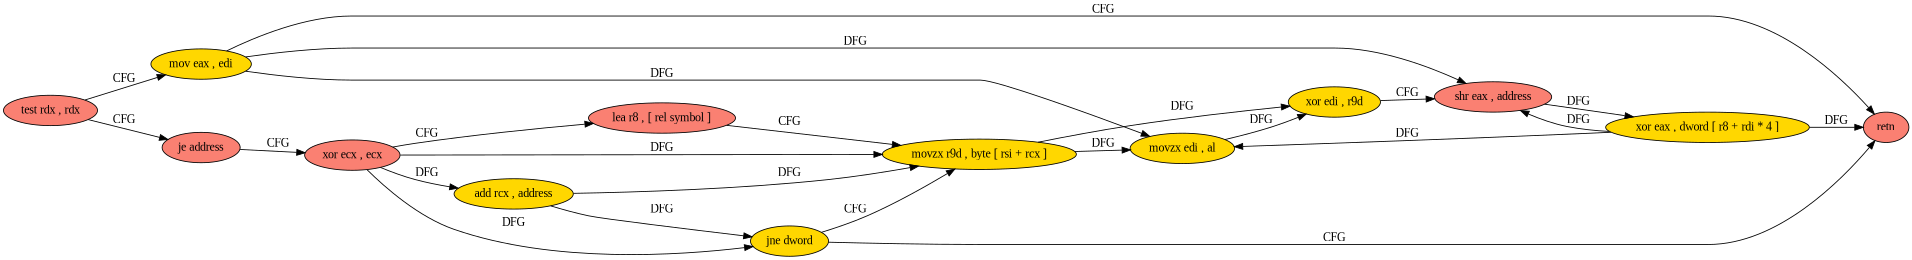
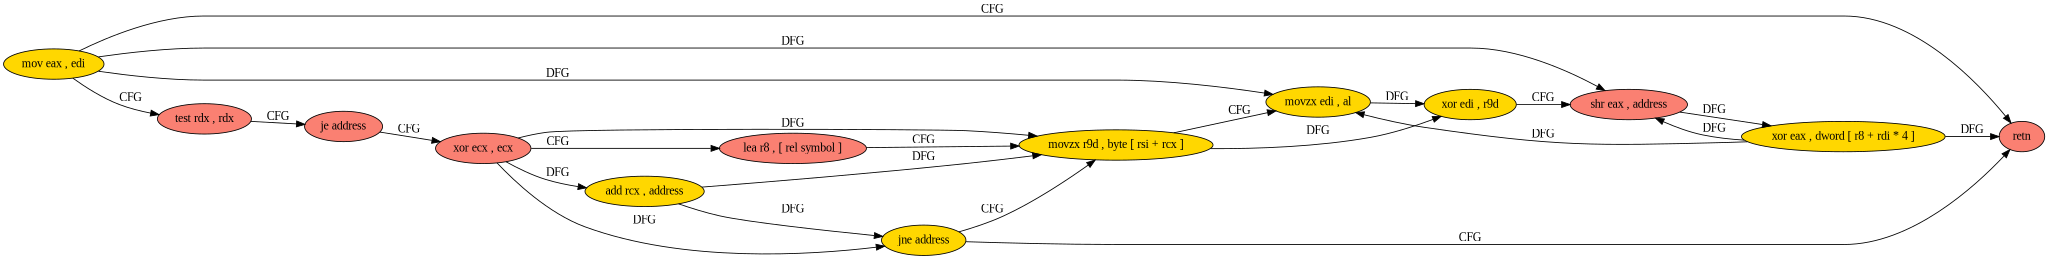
edge "test rdx , rdx" -> "mov eax , edi": reversed
edge "movzx r9d , byte [ rsi + rcx ]" -> "movzx edi , al": label "DFG" -> "CFG"
node "jne dword": label "jne dword" -> "jne address"
